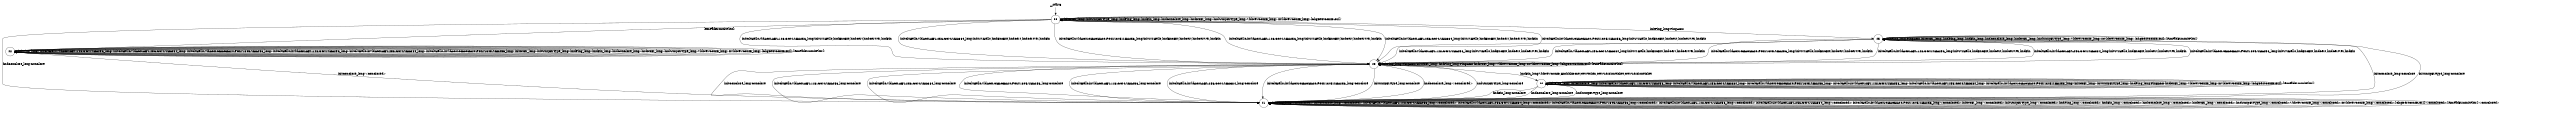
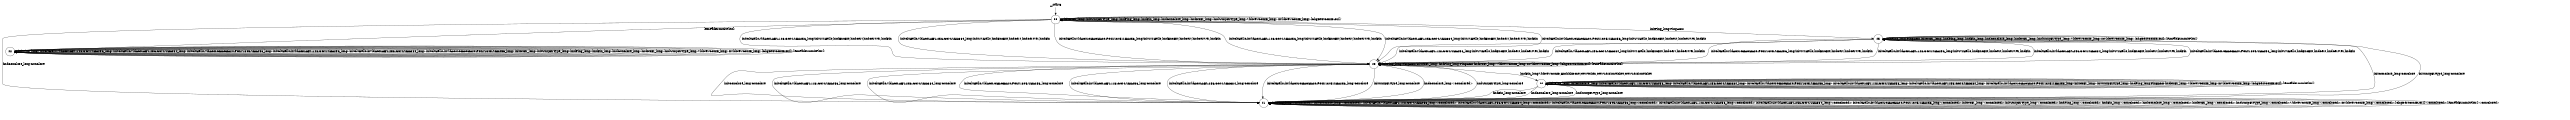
edge "s2" -> "s1": removed, label "initConClose_long/<ConClosed>"
